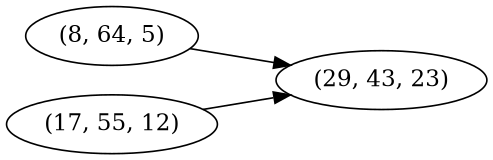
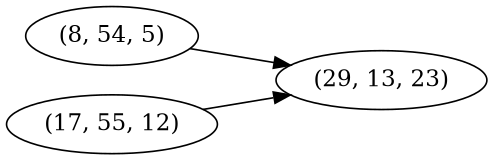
node "(8, 64, 5)": label "(8, 64, 5)" -> "(8, 54, 5)"
node "(29, 43, 23)": label "(29, 43, 23)" -> "(29, 13, 23)"
